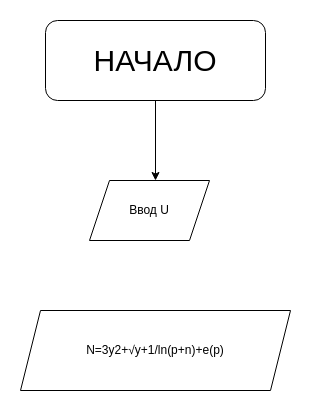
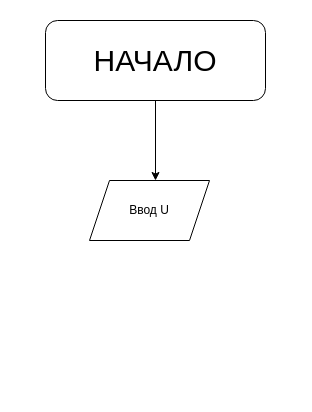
node "N=3y2+√y+1/ln(p+n)+e(p)": removed
